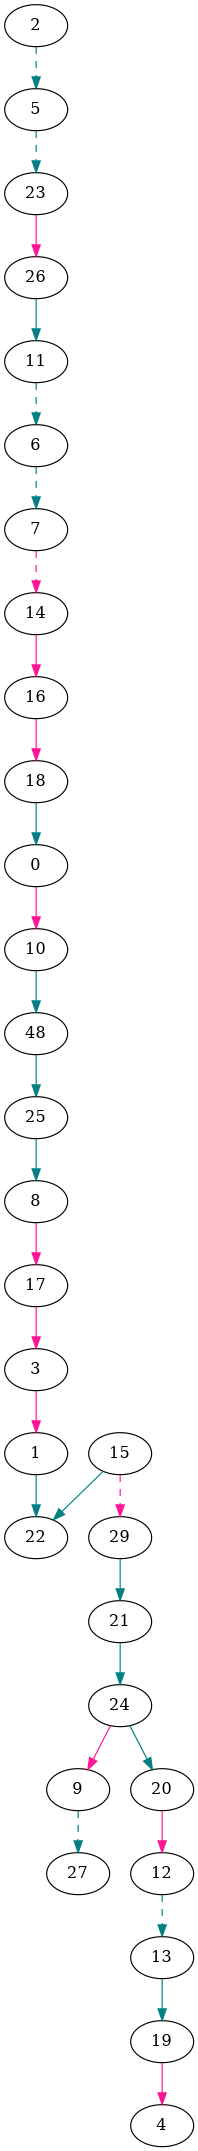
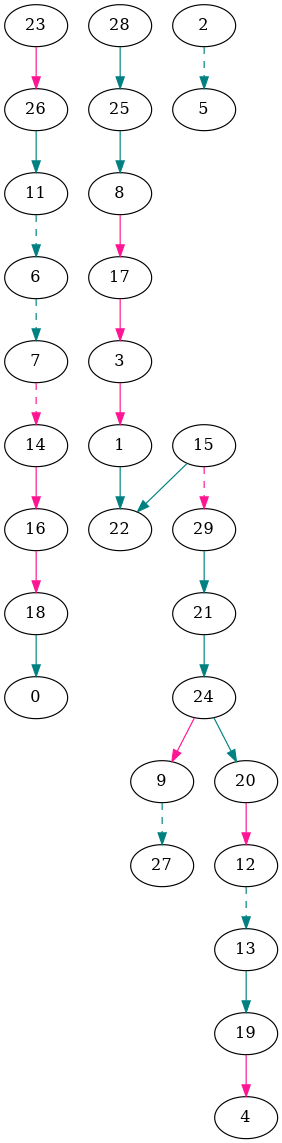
edge "5" -> "23": removed
node "10": removed
node "48": label "48" -> "28"
